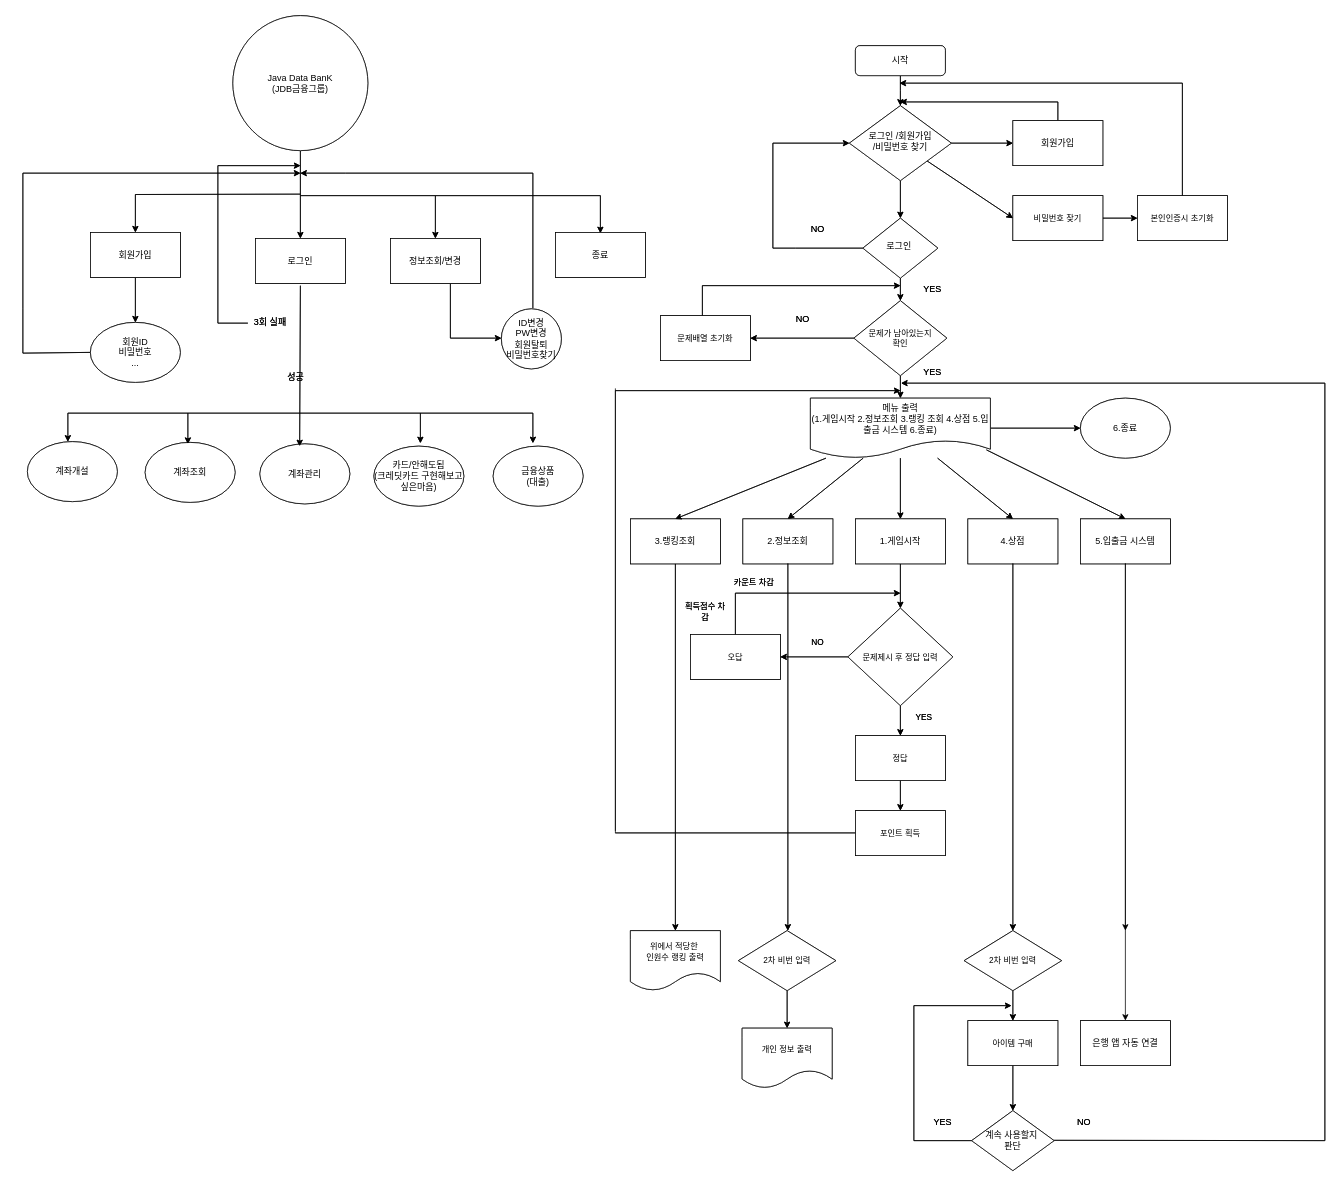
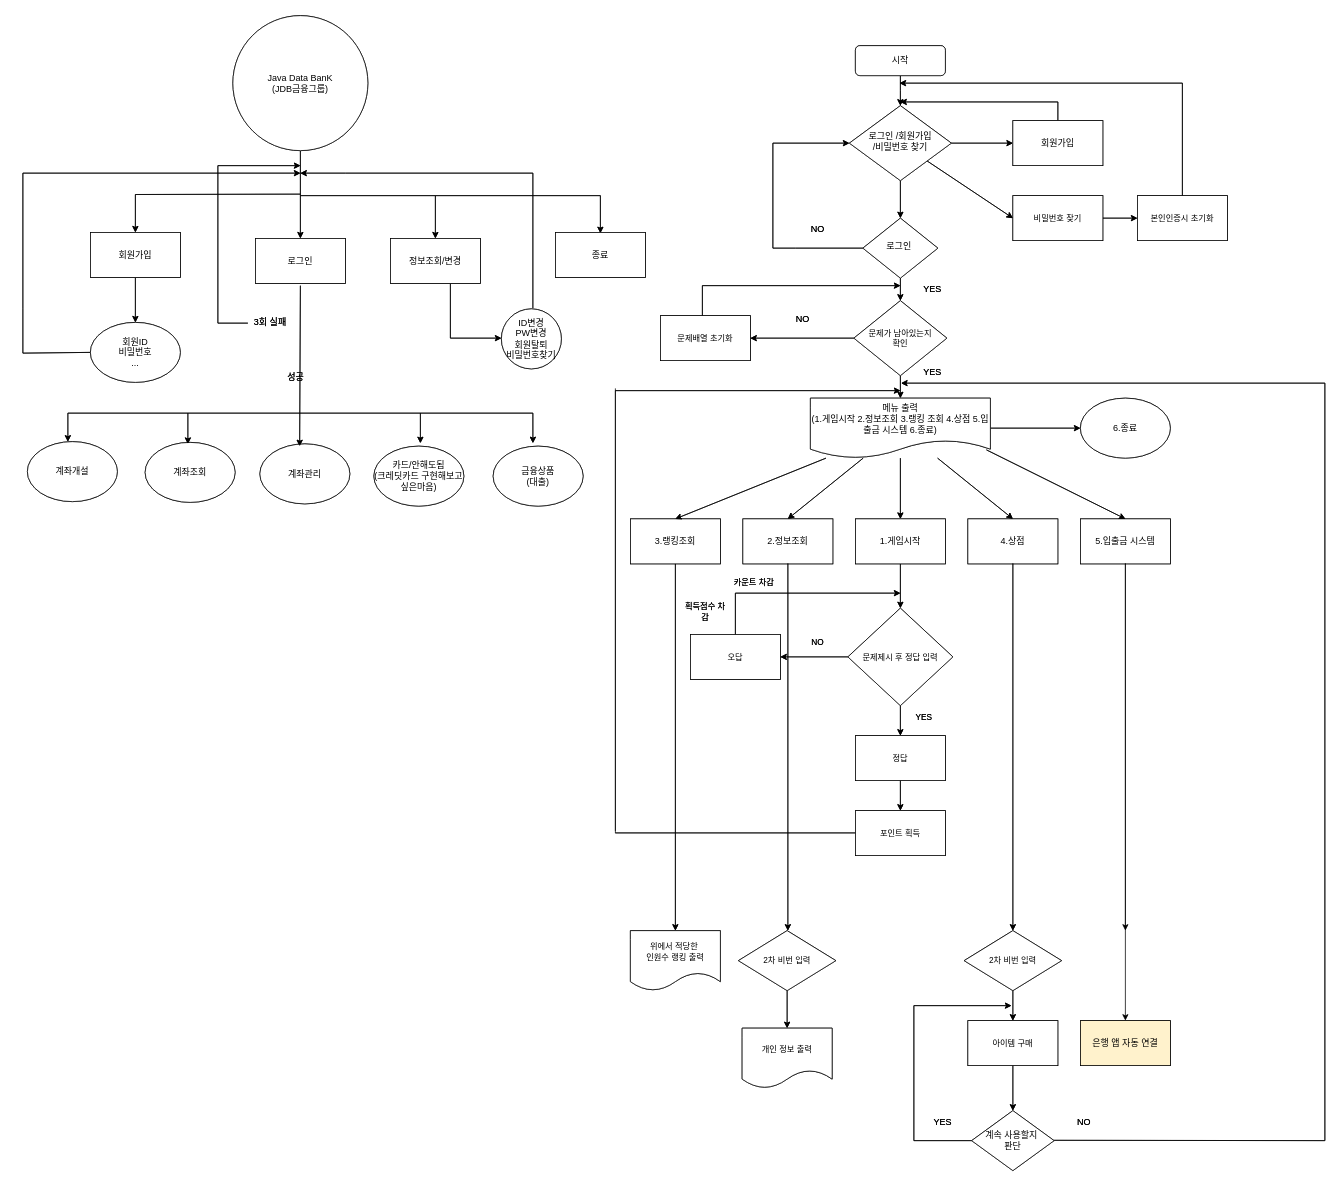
node "은행 앱 자동 연결": fillcolor #ffffff -> #fff2cc
